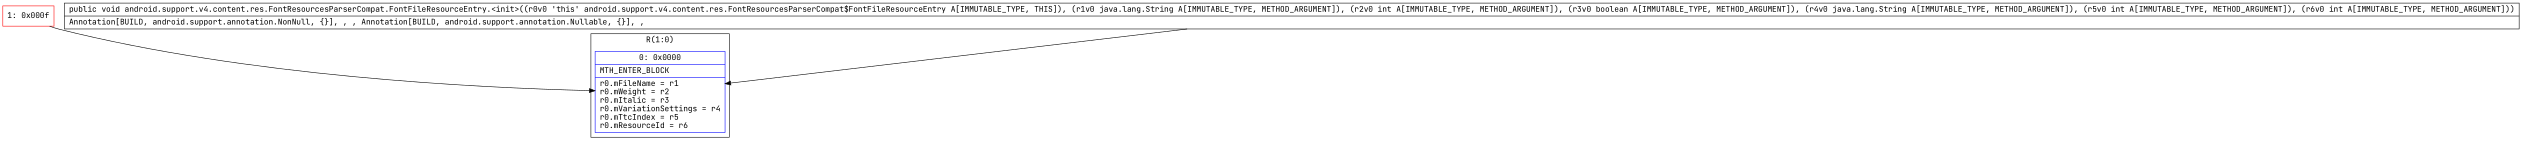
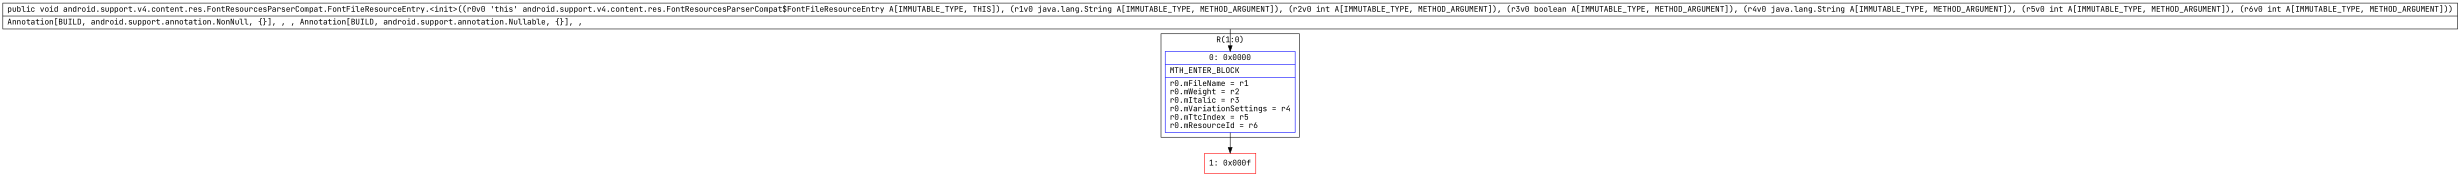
edge "1: 0x000f" -> "0: 0x0000": reversed
